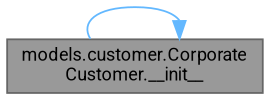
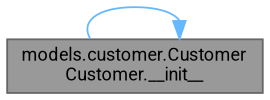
node "models.customer.Corporate Customer.__init__": label "models.customer.Corporate Customer.__init__" -> "models.customer.Customer Customer.__init__"
